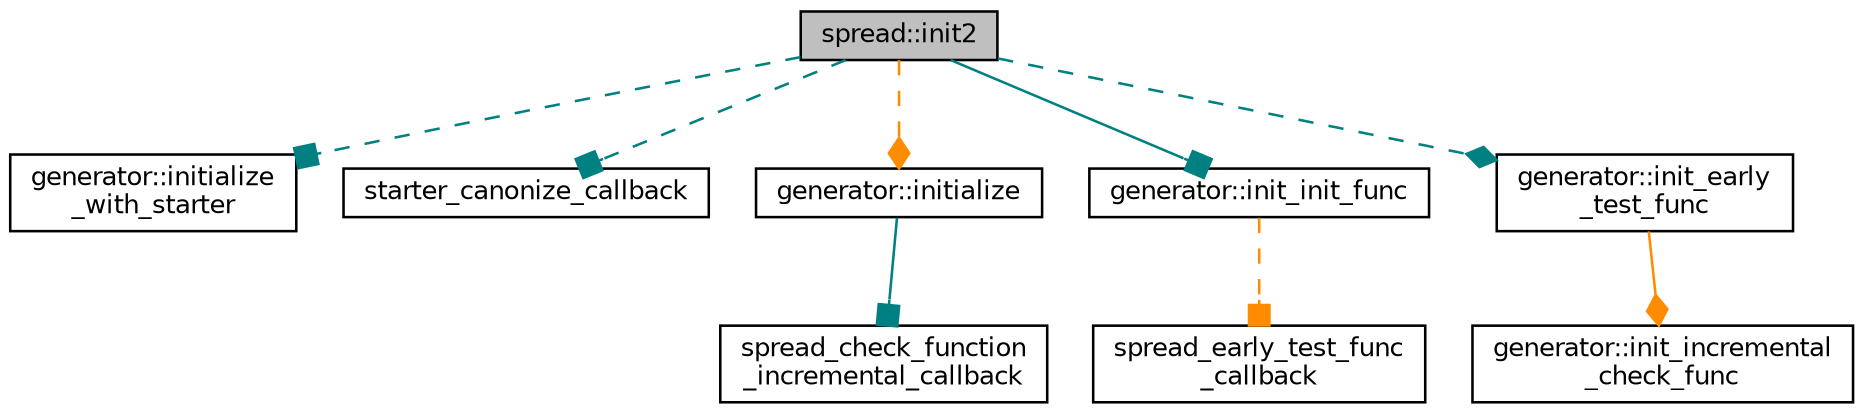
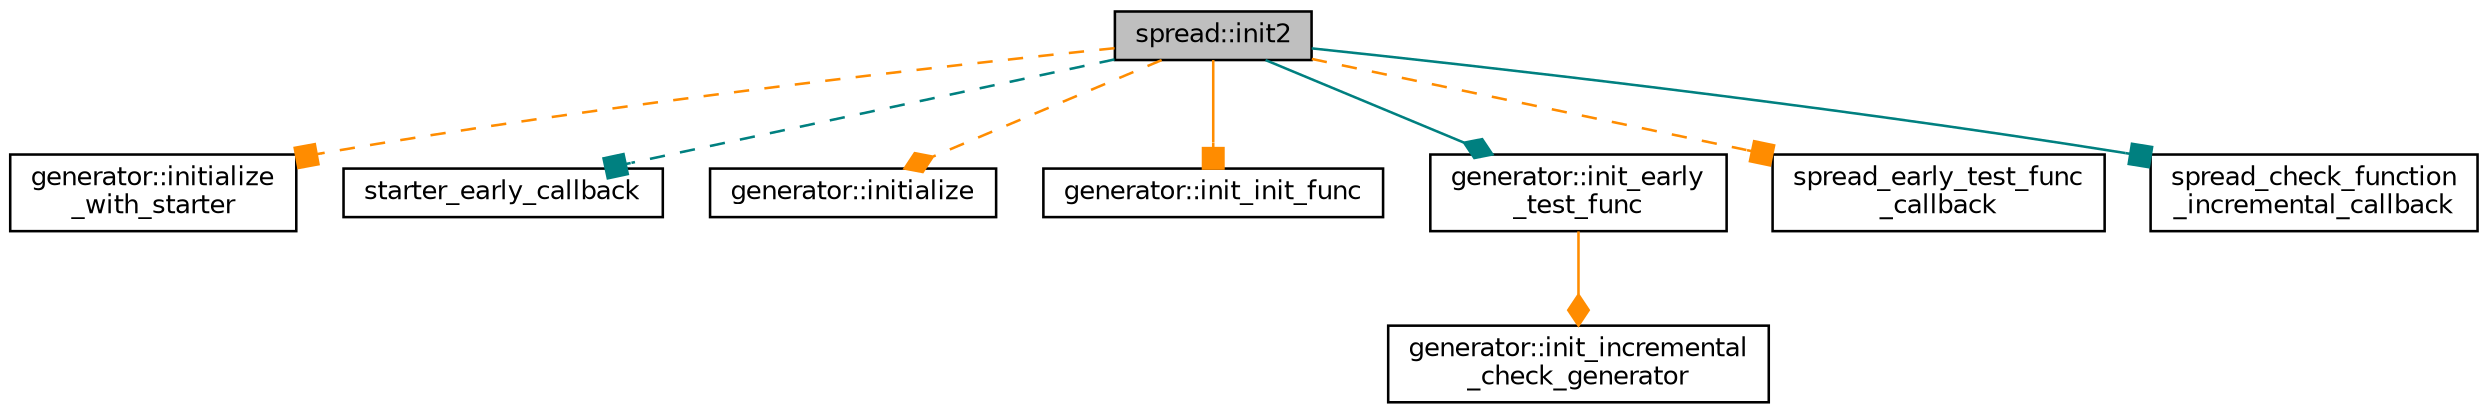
edge "spread::init2" -> "generator::initialize _with_starter": color teal -> darkorange
edge "spread::init2" -> "generator::init_early _test_func": style dashed -> solid
edge "spread::init2" -> "generator::init_init_func": color teal -> darkorange
node "starter_canonize_callback": label "starter_canonize_callback" -> "starter_early_callback"
edge "generator::initialize" -> "spread_check_function _incremental_callback": now "spread::init2" -> "spread_check_function _incremental_callback"
edge "generator::init_init_func" -> "spread_early_test_func _callback": now "spread::init2" -> "spread_early_test_func _callback"
node "generator::init_incremental _check_func": label "generator::init_incremental _check_func" -> "generator::init_incremental _check_generator"
